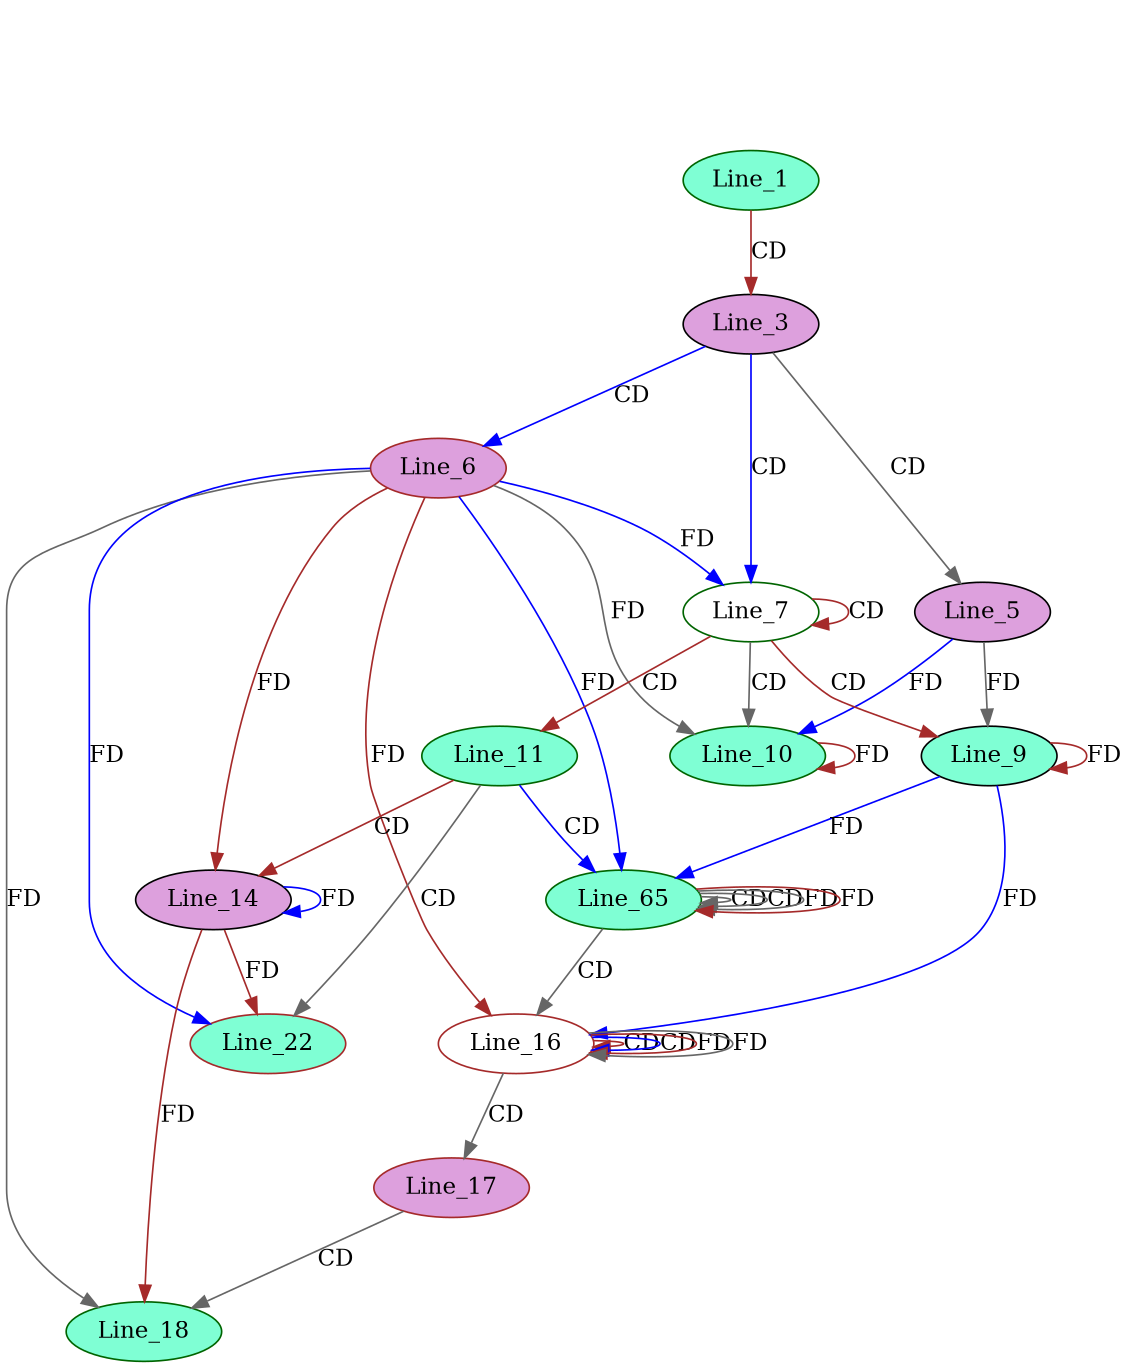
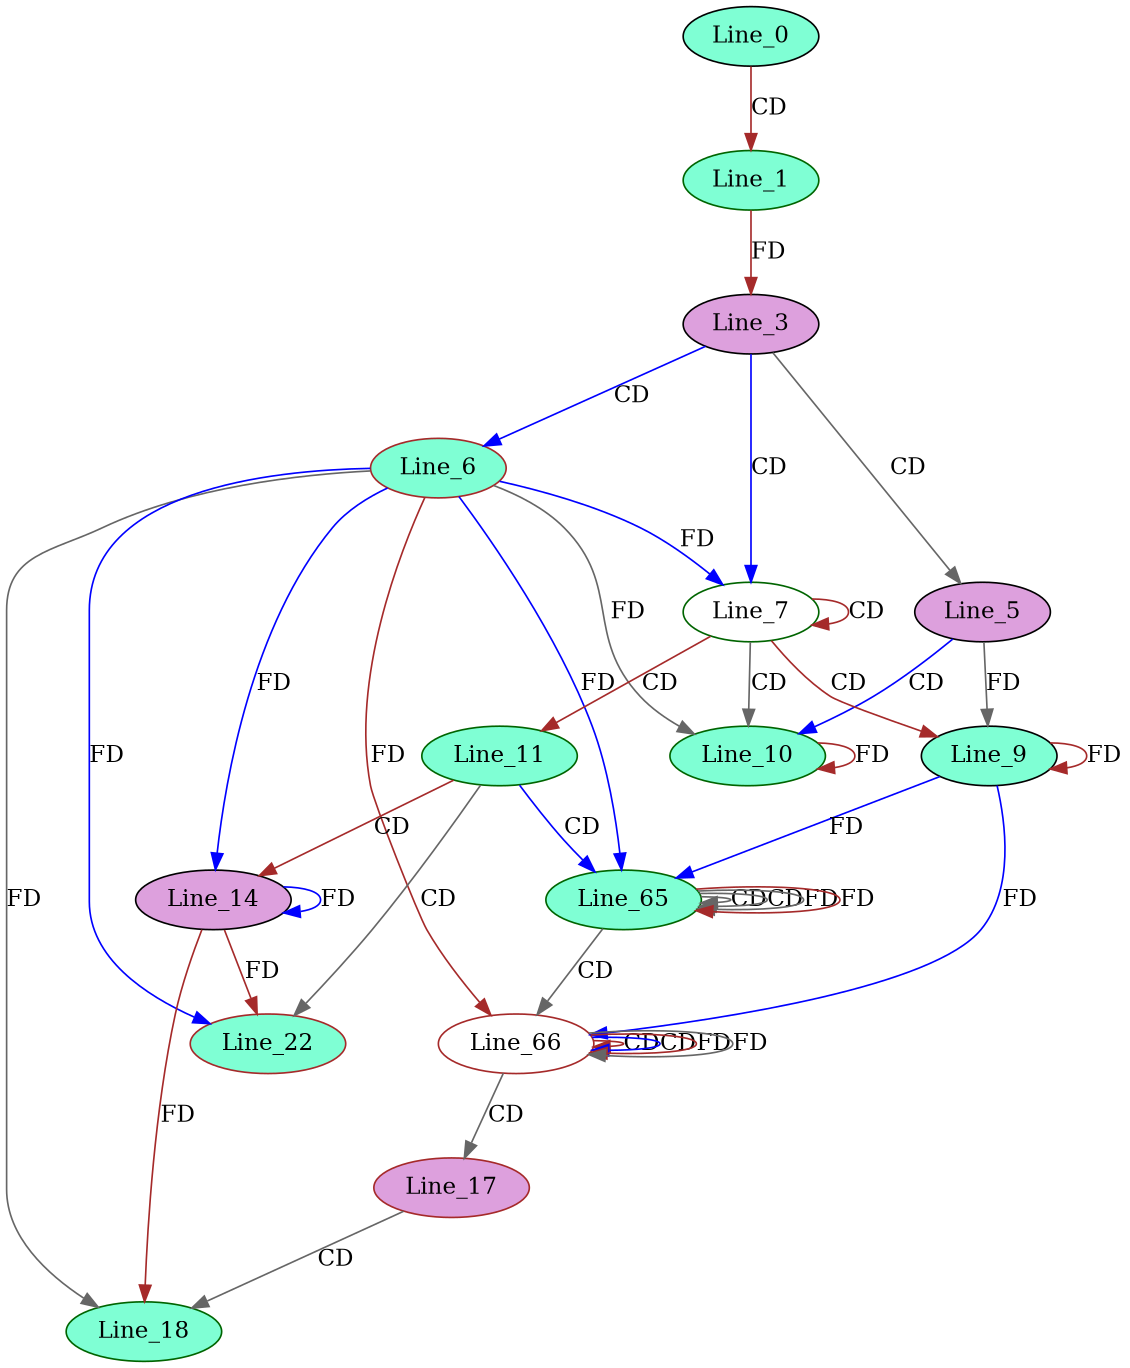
node "Line_0": added
edge "Line_1" -> "Line_3": label "CD" -> "FD"
node "Line_6": fillcolor plum -> aquamarine
edge "Line_6" -> "Line_14": color brown -> blue
edge "Line_5" -> "Line_10": label "FD" -> "CD"
node "Line_16": label "Line_16" -> "Line_66"
